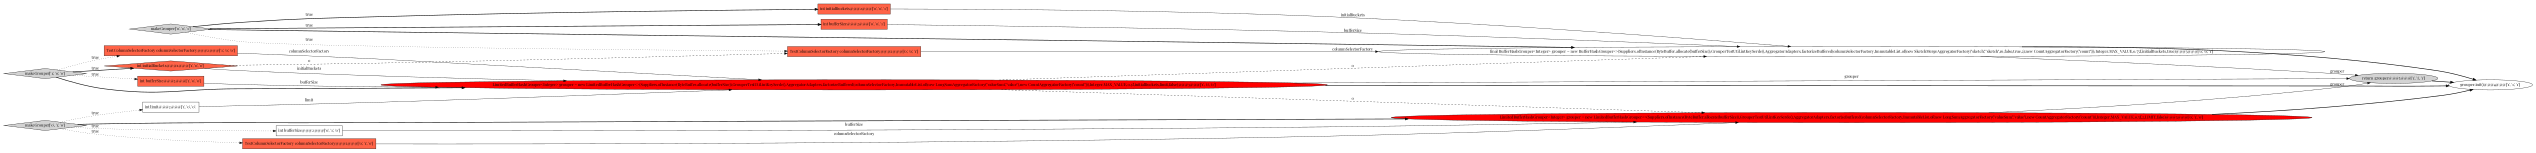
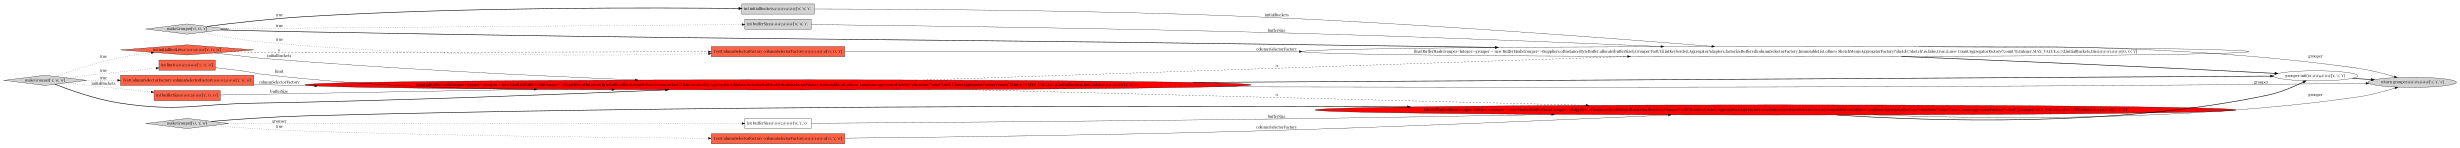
node "int initialBuckets@@@2@@@['0', '0', '1']": fillcolor tomato -> lightgray
node "int bufferSize@@@2@@@['0', '0', '1']": fillcolor tomato -> lightgray
edge "makeGrouper['0', '0', '1']" -> "int bufferSize@@@2@@@['0', '0', '1']": style bold -> dotted
edge "makeGrouper['1', '0', '0']" -> "int initialBuckets@@@2@@@['1', '0', '0']": style bold -> dotted
edge "makeGrouper['1', '0', '0']" -> "int bufferSize@@@2@@@['1', '0', '0']": label "true" -> "initialBuckets"
edge "return grouper@@@5@@@['1', '1', '1']" -> "grouper.init()@@@4@@@['1', '1', '1']": reversed
node "int limit@@@2@@@['1', '0', '0']": fillcolor white -> tomato
edge "makeGrouper['0', '1', '0']" -> "int limit@@@2@@@['1', '0', '0']": now "makeGrouper['1', '0', '0']" -> "int limit@@@2@@@['1', '0', '0']"
edge "makeGrouper['0', '1', '0']" -> "int bufferSize@@@2@@@['0', '1', '0']": label "true" -> "grouper"
